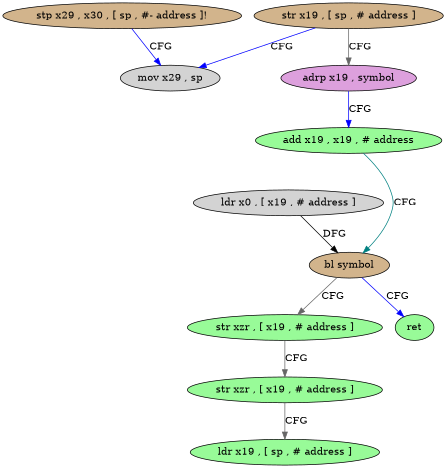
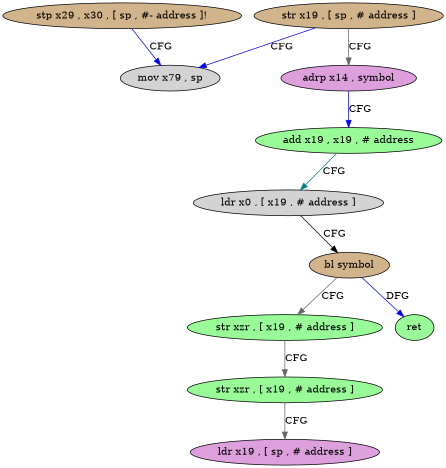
node "mov x29 , sp": label "mov x29 , sp" -> "mov x79 , sp"
node "adrp x19 , symbol": label "adrp x19 , symbol" -> "adrp x14 , symbol"
edge "add x19 , x19 , # address" -> "bl symbol": now "add x19 , x19 , # address" -> "ldr x0 , [ x19 , # address ]"
edge "ldr x0 , [ x19 , # address ]" -> "bl symbol": label "DFG" -> "CFG"
edge "bl symbol" -> "ret": label "CFG" -> "DFG"
node "ldr x19 , [ sp , # address ]": fillcolor palegreen -> plum
